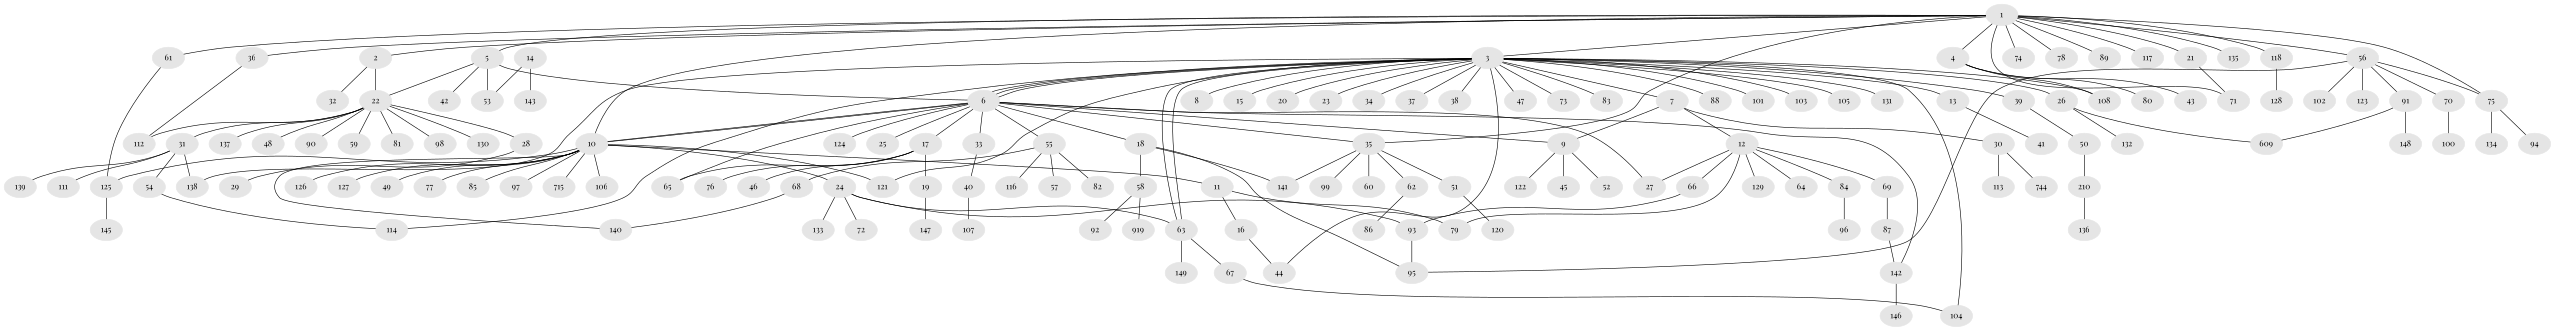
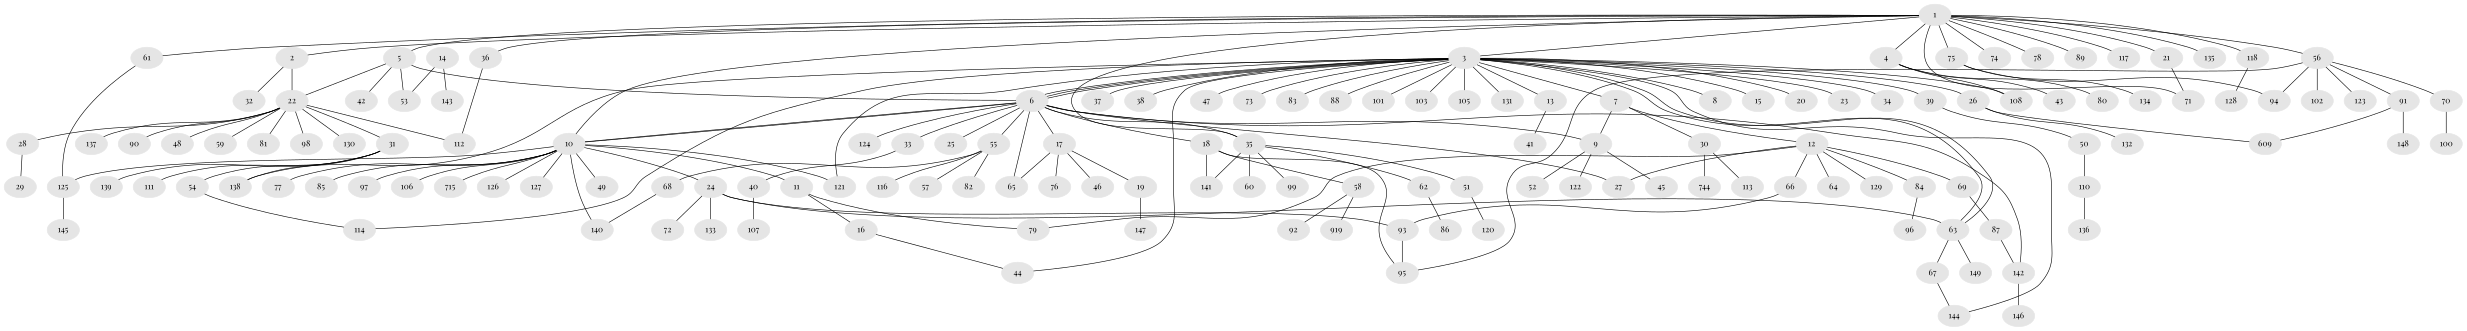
edge "56" -- "75": now "56" -- "94"
node "210": label "210" -> "110"
node "104": label "104" -> "144"
